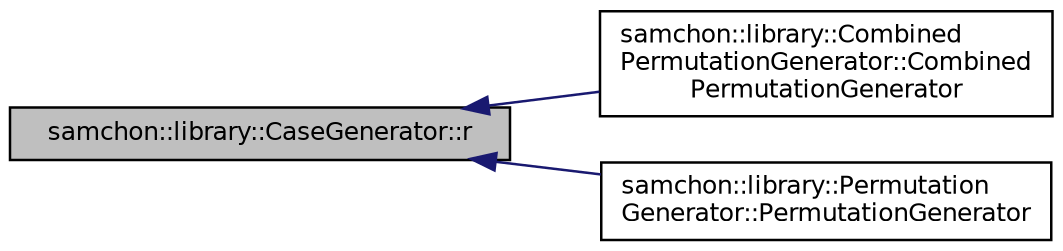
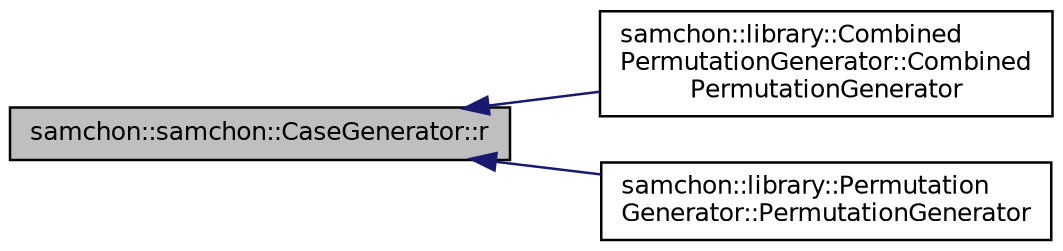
node "samchon::library::CaseGenerator::r": label "samchon::library::CaseGenerator::r" -> "samchon::samchon::CaseGenerator::r"
